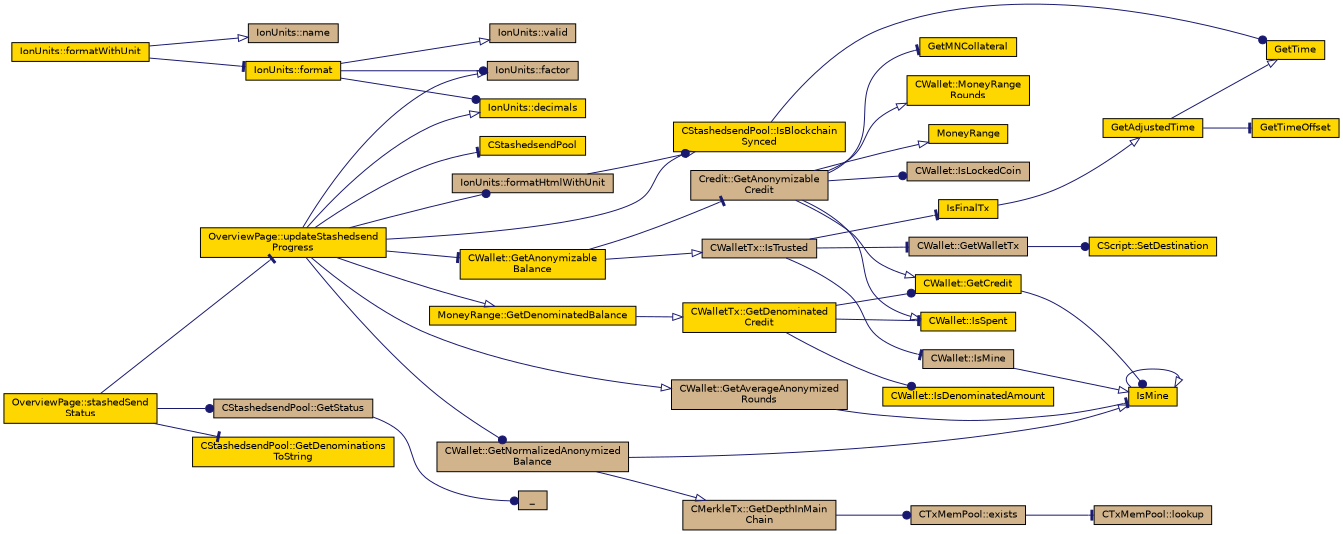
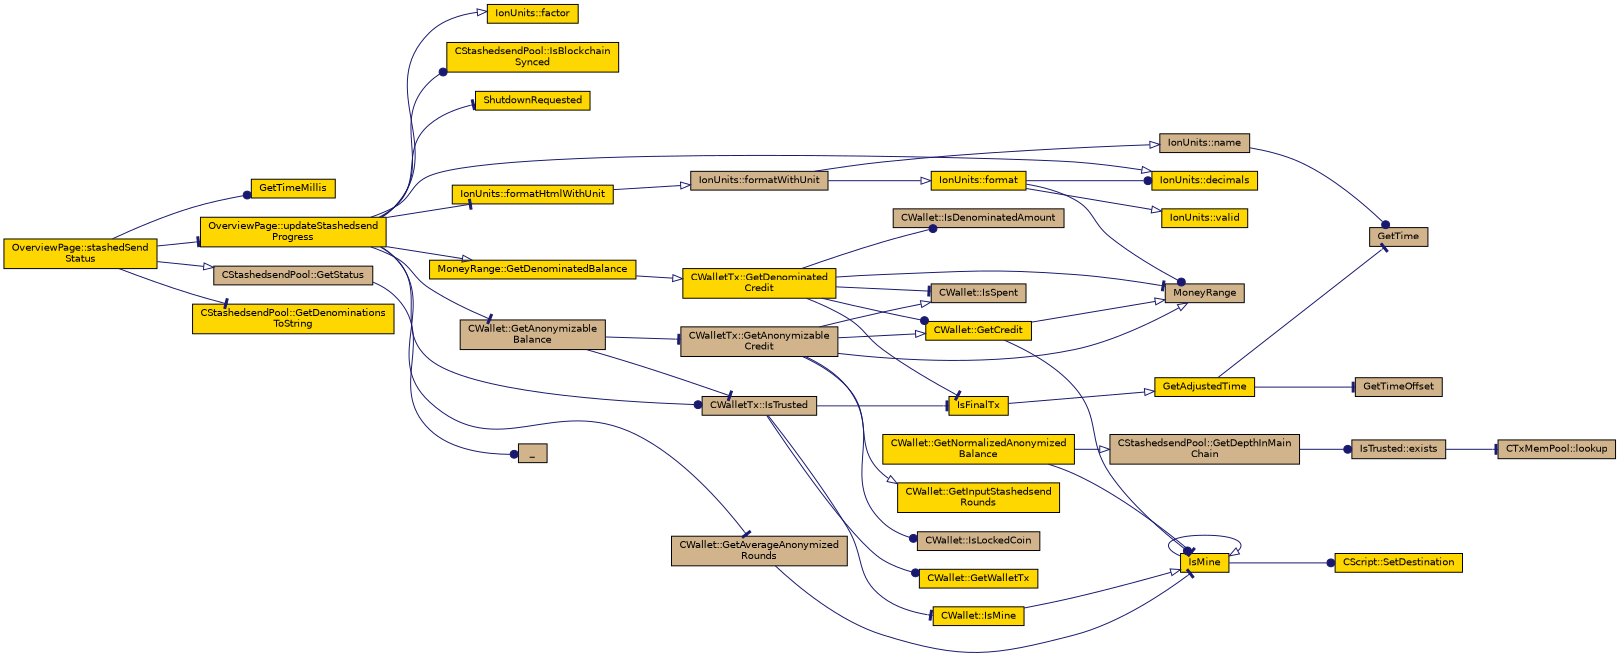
edge "CStashedsendPool::IsBlockchain Synced" -> "GetTime": now "IonUnits::name" -> "GetTime"
node "IonUnits::valid": fillcolor tan -> gold
node "GetMNCollateral": removed
node "GetTime": fillcolor gold -> tan
node "IonUnits::formatWithUnit": fillcolor gold -> tan
edge "IonUnits::formatWithUnit" -> "IonUnits::format": arrowhead tee -> onormal
edge "IonUnits::format" -> "IonUnits::factor": now "IonUnits::format" -> "MoneyRange"
node "IonUnits::factor": fillcolor tan -> gold
node "CWallet::MoneyRange Rounds": label "CWallet::MoneyRange Rounds" -> "CWallet::GetInputStashedsend Rounds"
edge "GetAdjustedTime" -> "GetTime": arrowhead onormal -> tee
node "GetTimeOffset": fillcolor gold -> tan
node "MoneyRange": fillcolor gold -> tan
node "CStashedsendPool": label "CStashedsendPool" -> "ShutdownRequested"
edge "IonUnits::formatHtmlWithUnit" -> "CStashedsendPool::IsBlockchain Synced": now "IonUnits::formatHtmlWithUnit" -> "IonUnits::formatWithUnit"
node "IonUnits::formatHtmlWithUnit": fillcolor tan -> gold
node "Credit::GetAnonymizable Credit": label "Credit::GetAnonymizable Credit" -> "CWalletTx::GetAnonymizable Credit"
node "GetTimeMillis": added
edge "OverviewPage::updateStashedsend Progress" -> "IonUnits::formatHtmlWithUnit": arrowhead dot -> tee
node "CWallet::GetWalletTx": fillcolor tan -> gold
edge "CWallet::GetWalletTx" -> "CScript::SetDestination": now "IsMine" -> "CScript::SetDestination"
edge "CWalletTx::IsTrusted" -> "CWallet::GetWalletTx": arrowhead tee -> dot
edge "CWallet::GetAnonymizable Balance" -> "CWalletTx::IsTrusted": arrowhead onormal -> tee
node "CWallet::GetAnonymizable Balance": fillcolor gold -> tan
edge "CWalletTx::GetDenominated Credit" -> "MoneyRange": added
edge "CWallet::GetCredit" -> "MoneyRange": added
node "CWallet::IsSpent": fillcolor gold -> tan
edge "CWalletTx::GetDenominated Credit" -> "IsFinalTx": added
edge "OverviewPage::updateStashedsend Progress" -> "CWallet::GetAverageAnonymized Rounds": arrowhead onormal -> tee
edge "OverviewPage::updateStashedsend Progress" -> "CWallet::GetNormalizedAnonymized Balance": now "OverviewPage::updateStashedsend Progress" -> "CWalletTx::IsTrusted"
node "CWallet::IsMine": fillcolor tan -> gold
node "CWallet::IsDenominatedAmount": fillcolor gold -> tan
edge "OverviewPage::stashedSend Status" -> "CStashedsendPool::GetStatus": arrowhead dot -> onormal
edge "CWallet::GetNormalizedAnonymized Balance" -> "IsMine": arrowhead onormal -> tee
node "CWallet::GetNormalizedAnonymized Balance": fillcolor tan -> gold
node "CMerkleTx::GetDepthInMain Chain": label "CMerkleTx::GetDepthInMain Chain" -> "CStashedsendPool::GetDepthInMain Chain"
node "CTxMemPool::exists": label "CTxMemPool::exists" -> "IsTrusted::exists"
